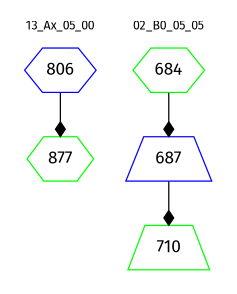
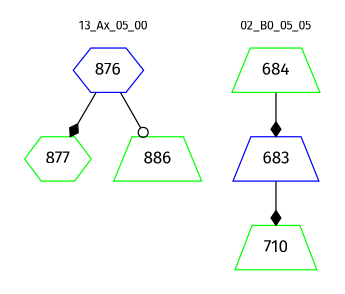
node "806": label "806" -> "876"
node "684": shape hexagon -> trapezium
node "886": added
node "687": label "687" -> "683"
